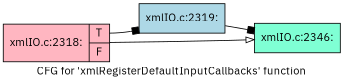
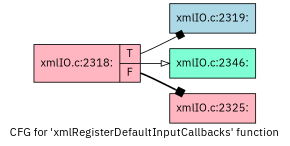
edge "xmlIO.c:2319:" -> "xmlIO.c:2346:": removed
node "xmlIO.c:2325:": added
